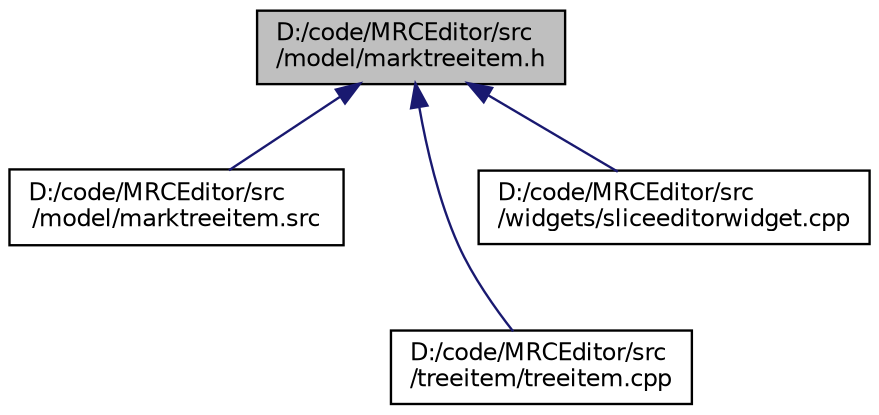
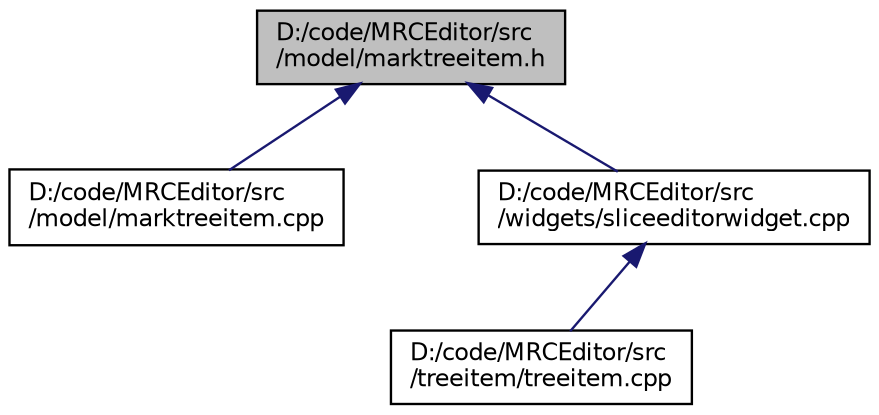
node "D:/code/MRCEditor/src /model/marktreeitem.src": label "D:/code/MRCEditor/src /model/marktreeitem.src" -> "D:/code/MRCEditor/src /model/marktreeitem.cpp"
edge "D:/code/MRCEditor/src /treeitem/treeitem.cpp" -> "D:/code/MRCEditor/src /model/marktreeitem.h": now "D:/code/MRCEditor/src /treeitem/treeitem.cpp" -> "D:/code/MRCEditor/src /widgets/sliceeditorwidget.cpp"
